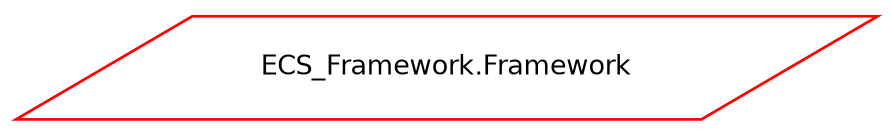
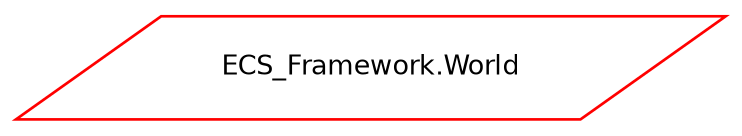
node "ECS_Framework.Framework": label "ECS_Framework.Framework" -> "ECS_Framework.World"
